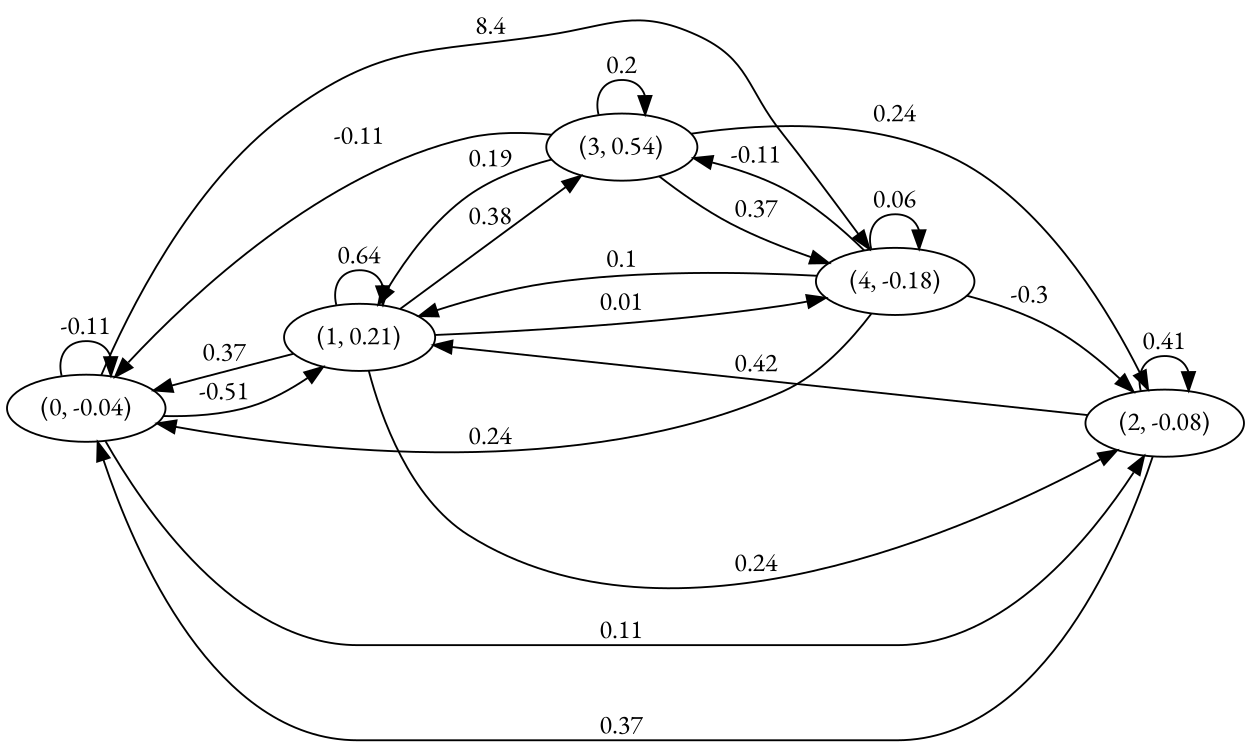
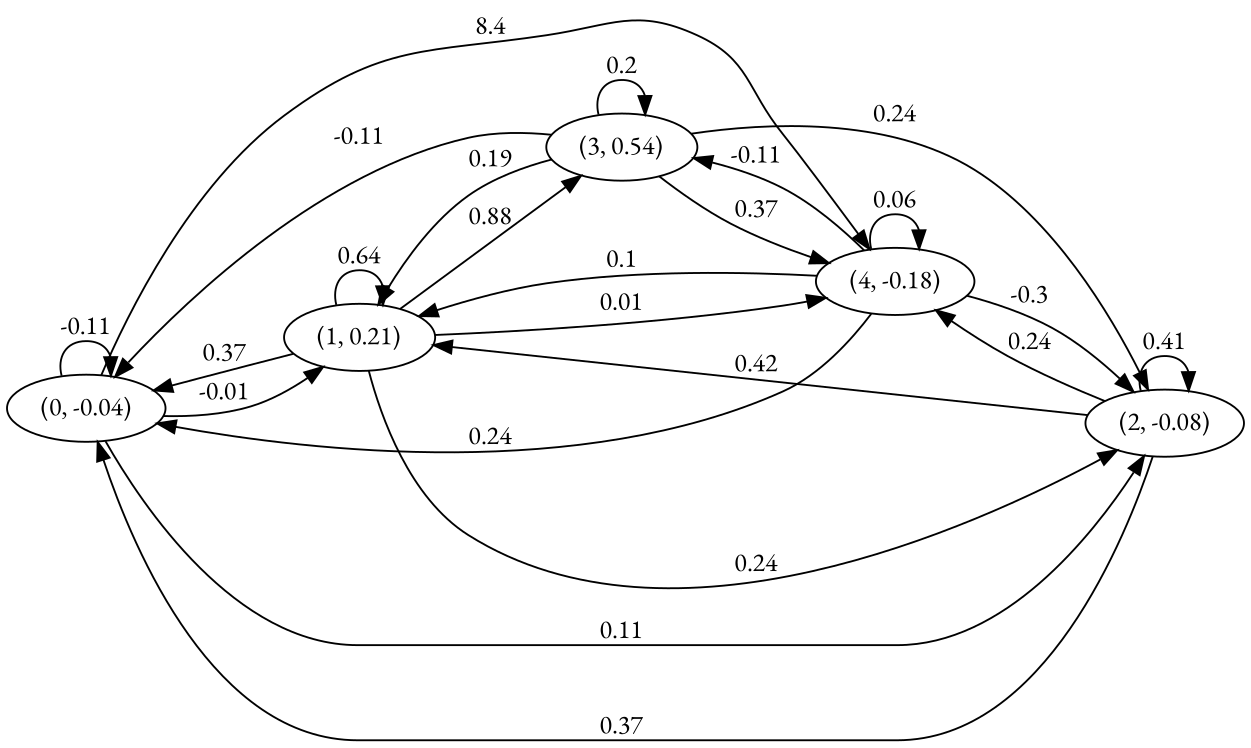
edge "(1, 0.21)" -> "(3, 0.54)": label "0.38" -> "0.88"
edge "(2, -0.08)" -> "(4, -0.18)": added, label "0.24"
edge "(0, -0.04)" -> "(1, 0.21)": label "-0.51" -> "-0.01"
